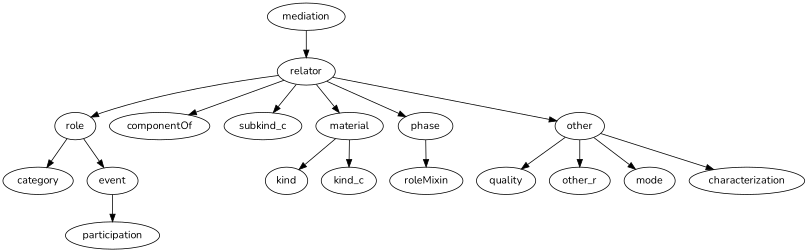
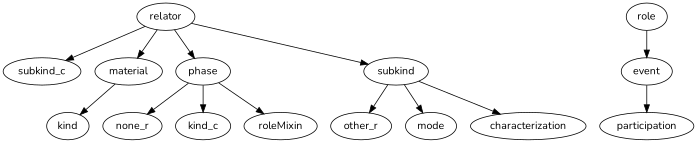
node "mediation": removed
edge "relator" -> "role": removed
node "none_r": added
node "componentOf": removed
node "other": label "other" -> "subkind"
edge "material" -> "kind_c": now "phase" -> "kind_c"
node "category": removed
node "quality": removed
